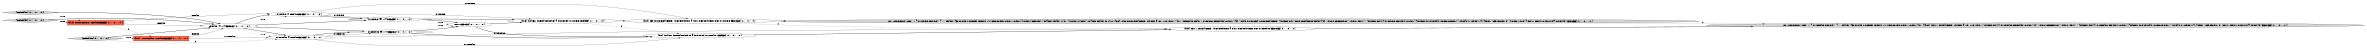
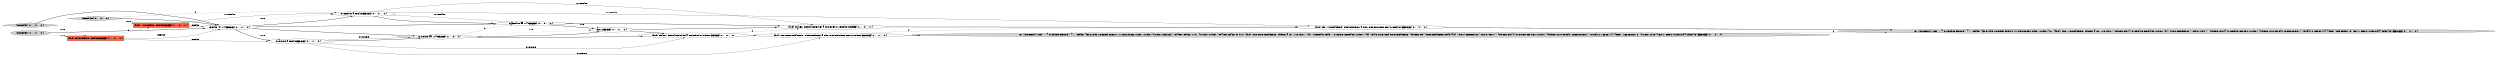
node "loadTables['0', '1', '0']": shape diamond -> ellipse
edge "curSchema == null@@@6@@@['1', '1', '0']" -> "curCatalog == null@@@6@@@['0', '0', '1']": added, label "0"
